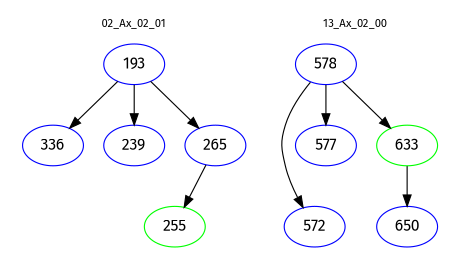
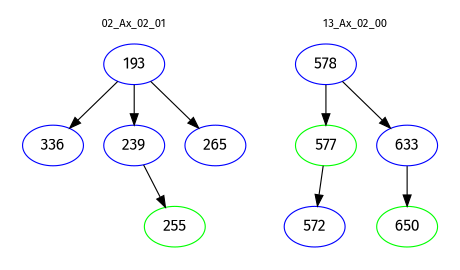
edge "578" -> "572": now "577" -> "572"
node "577": color blue -> green
node "633": color green -> blue
edge "265" -> "255": now "239" -> "255"
node "650": color blue -> green
